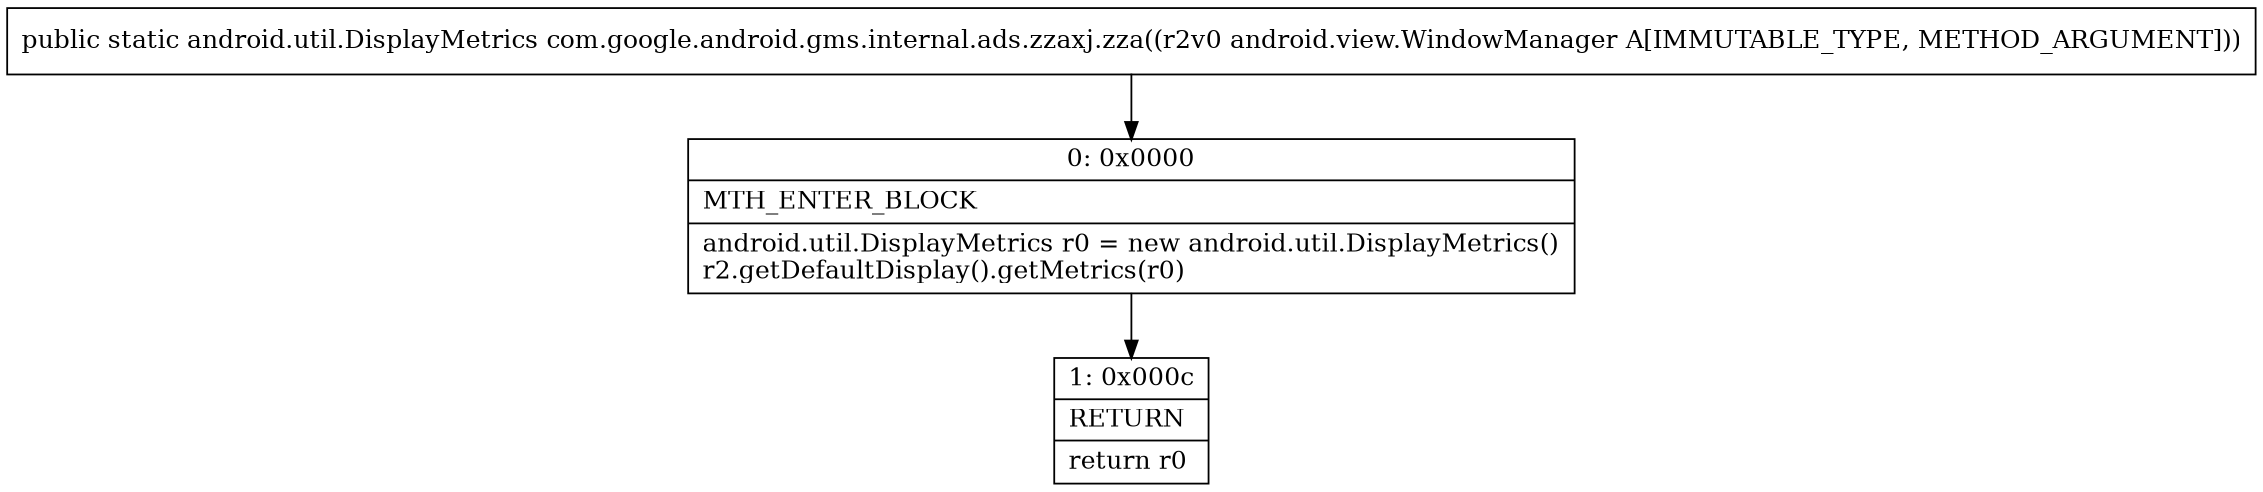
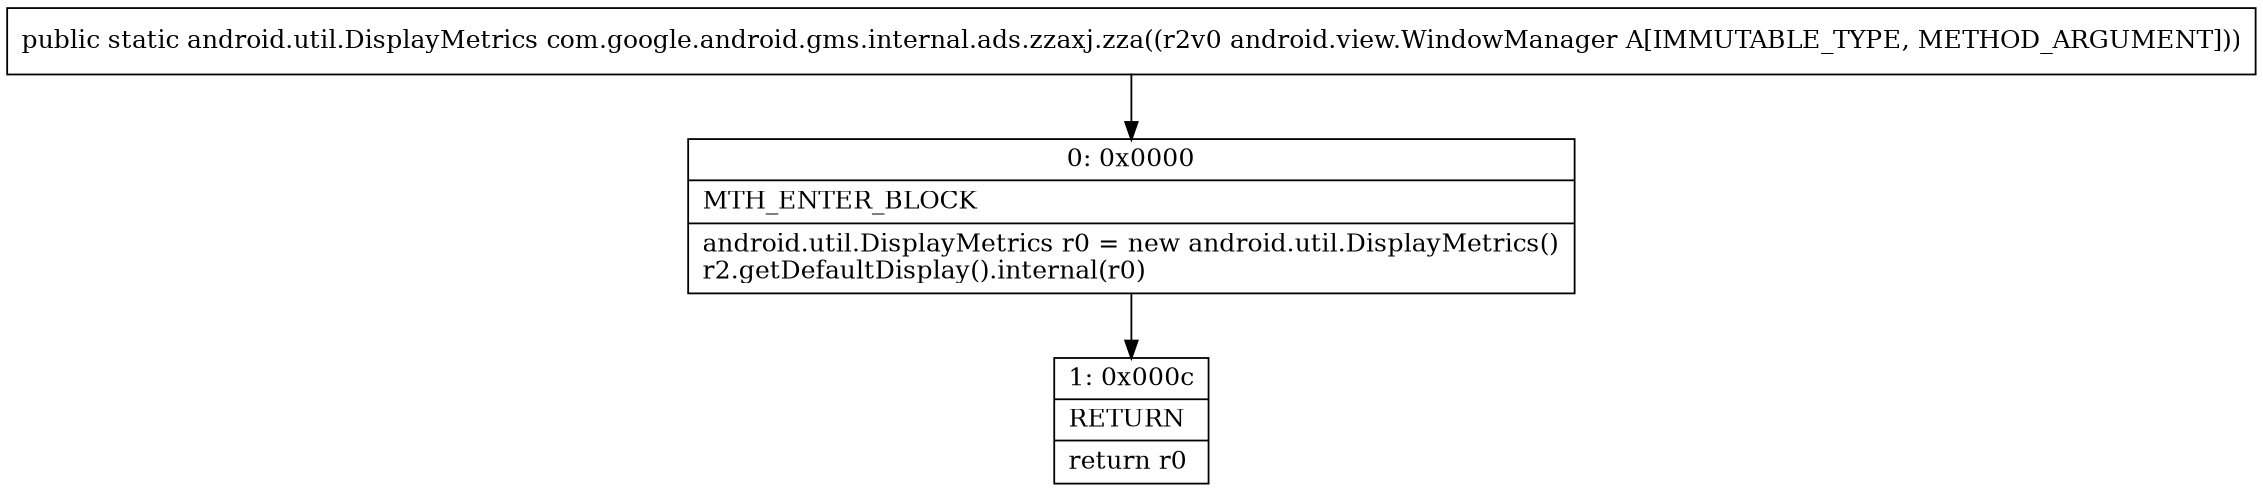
node "0: 0x0000": text "r2.getDefaultDisplay().getMetrics(r0)" -> "r2.getDefaultDisplay().internal(r0)"
